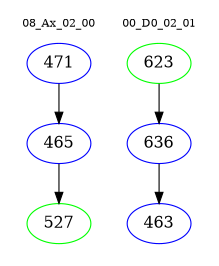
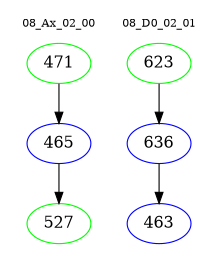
cluster "00_D0_02_01": label "00_D0_02_01" -> "08_D0_02_01"
node "471": color blue -> green
